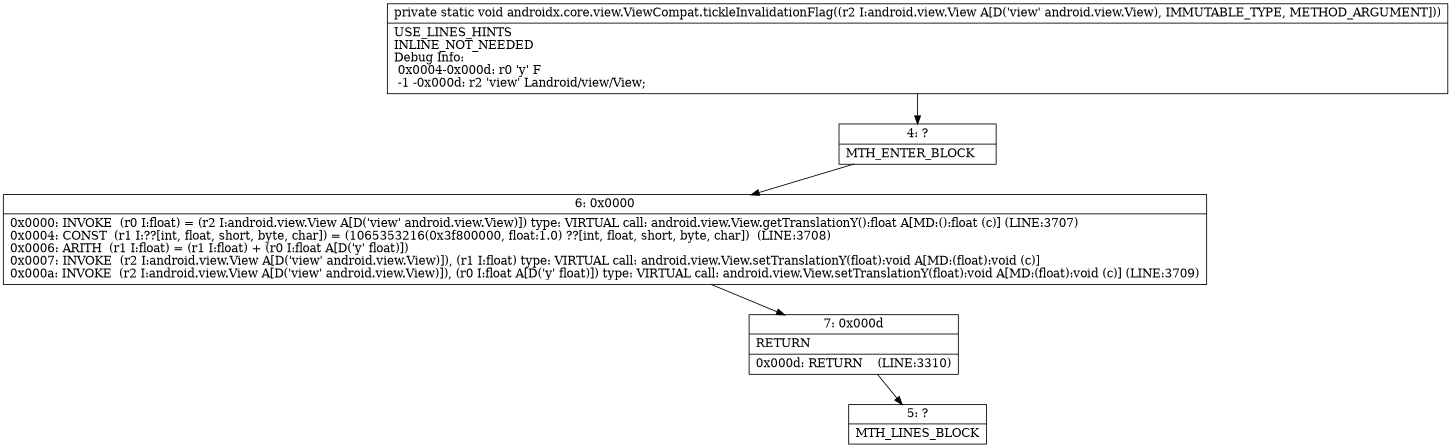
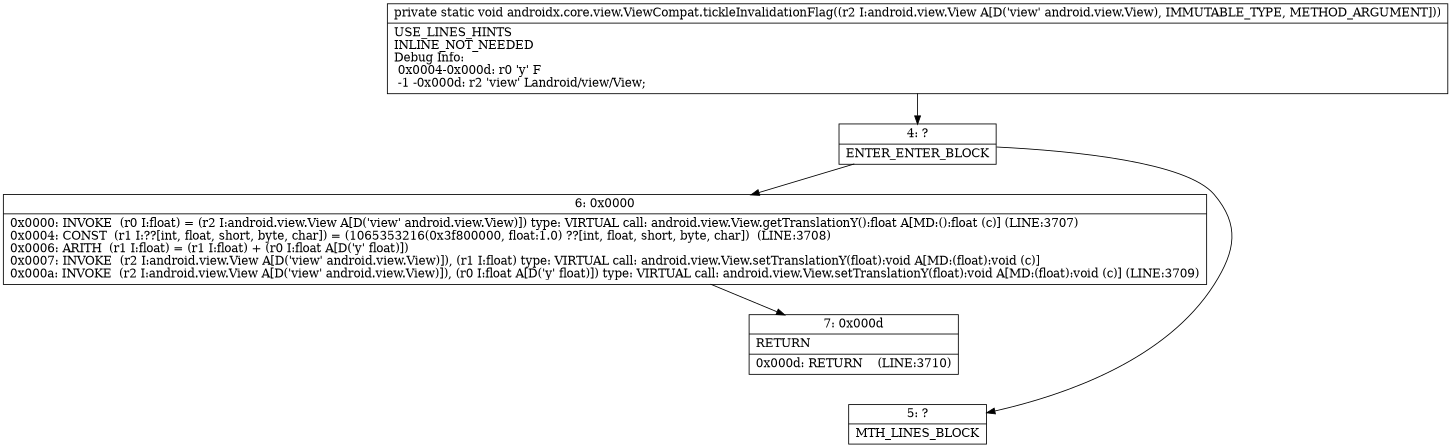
node "4: ?": text "MTH_ENTER_BLOCK" -> "ENTER_ENTER_BLOCK"
node "7: 0x000d": text "0x000d: RETURN    (LINE:3310)" -> "0x000d: RETURN    (LINE:3710)"
edge "7: 0x000d" -> "5: ?": now "4: ?" -> "5: ?"
